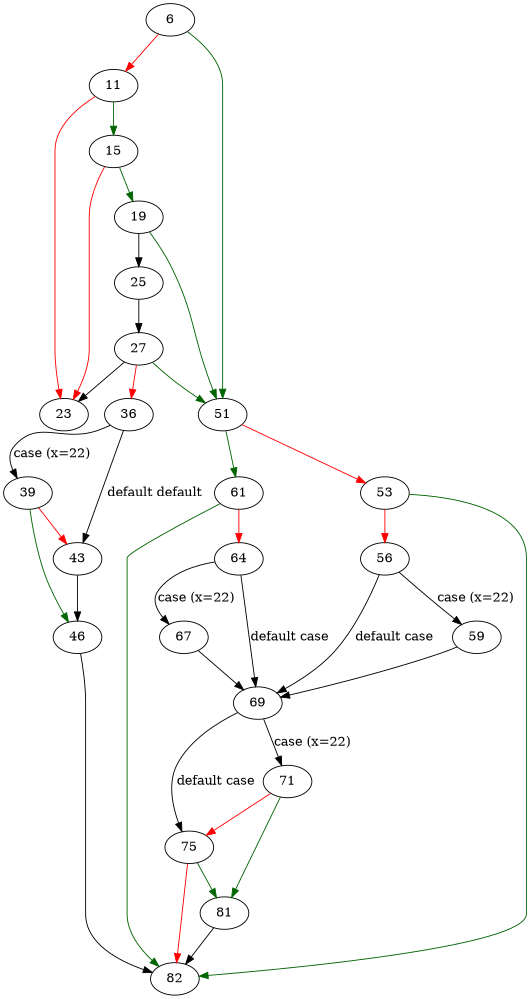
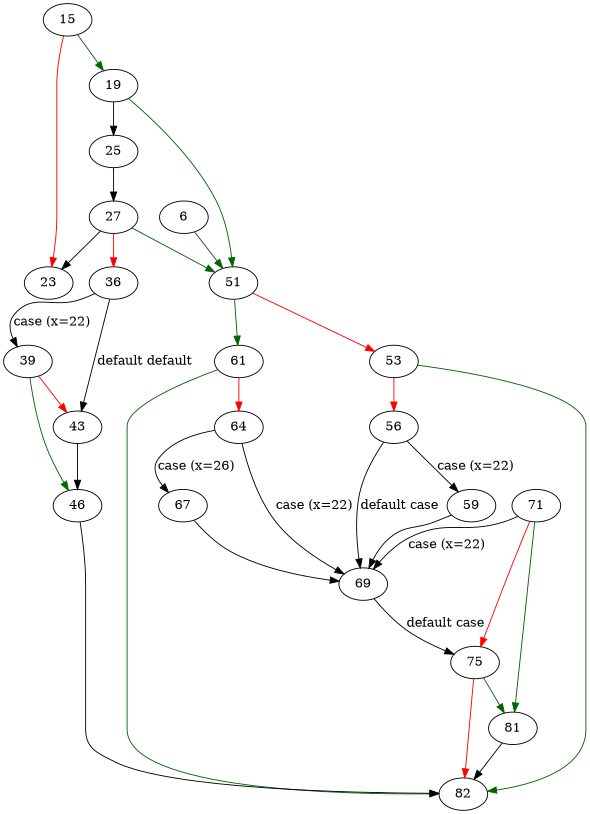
node "11": removed
edge "64" -> "67": label "case (x=22)" -> "case (x=26)"
edge "64" -> "69": label "default case" -> "case (x=22)"
edge "69" -> "71": reversed
